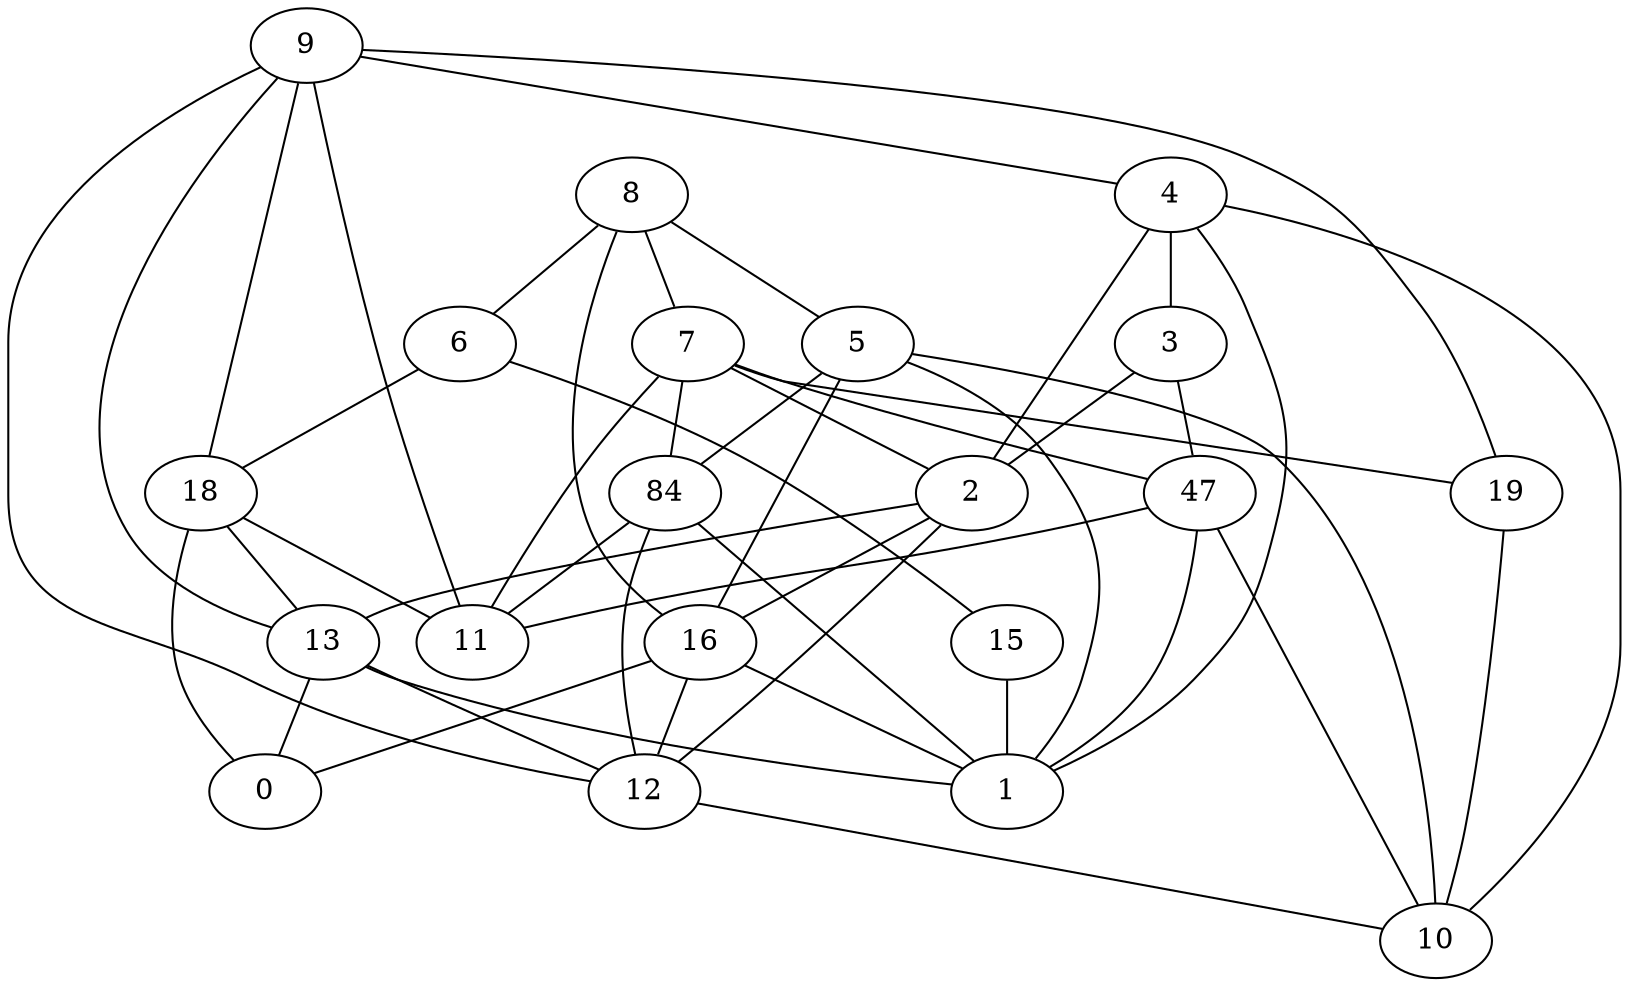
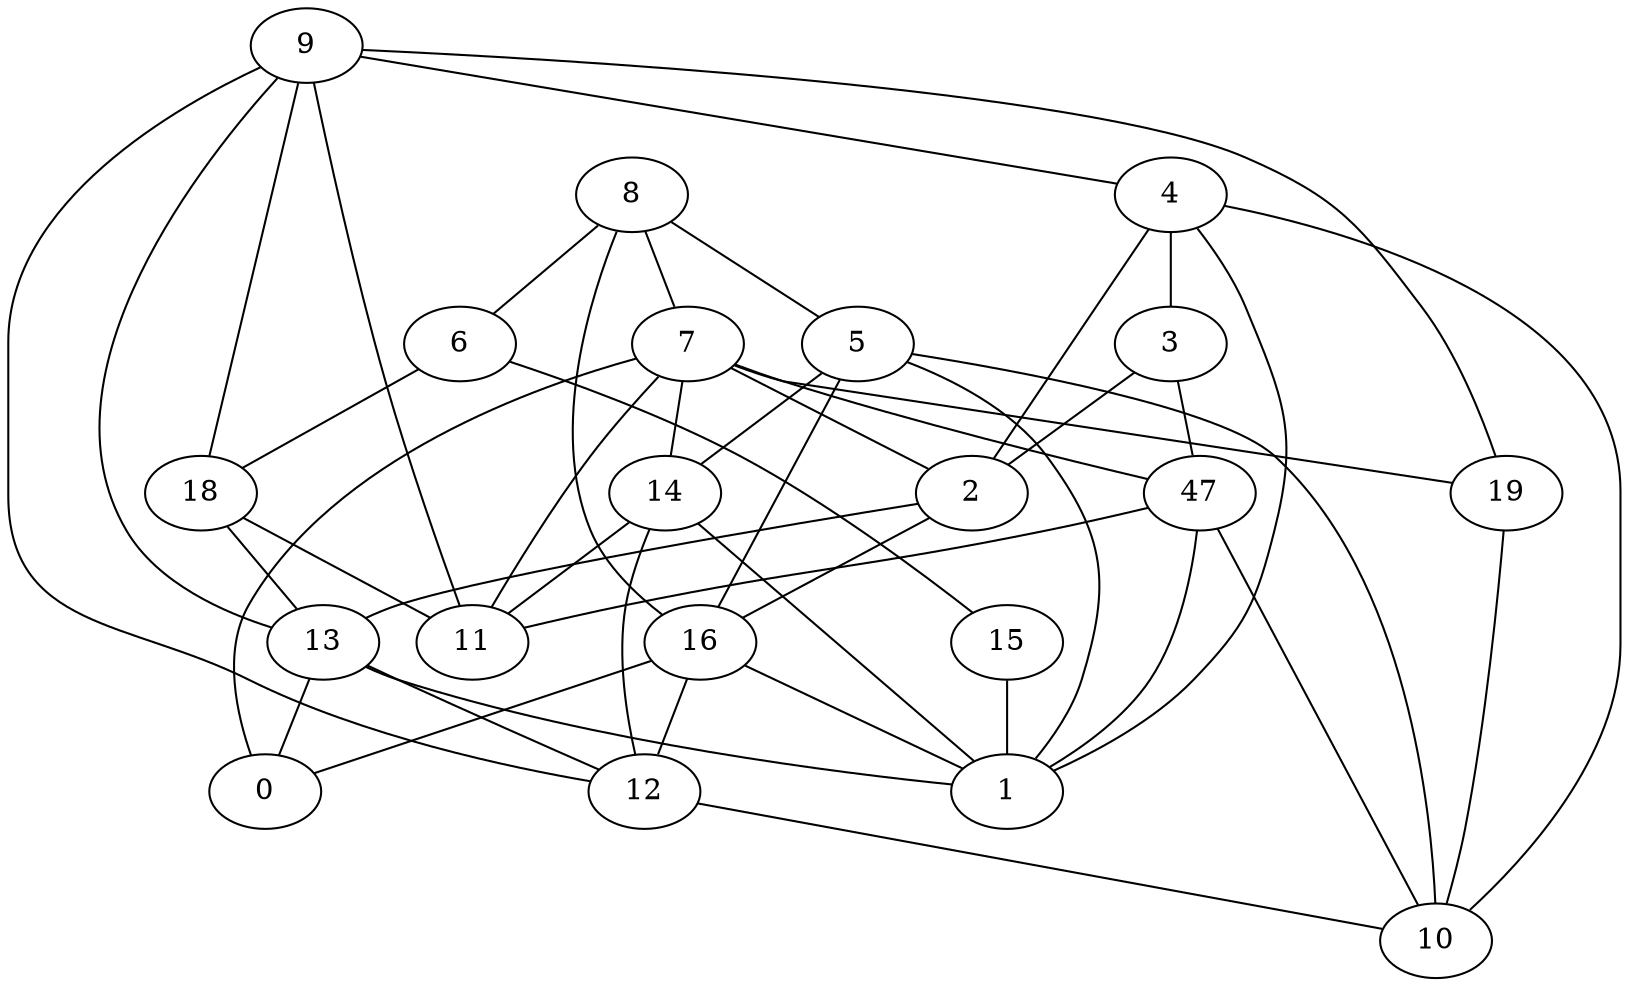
node "84": label "84" -> "14"
edge "2" -- "12": removed
edge "18" -- "0": now "7" -- "0"
